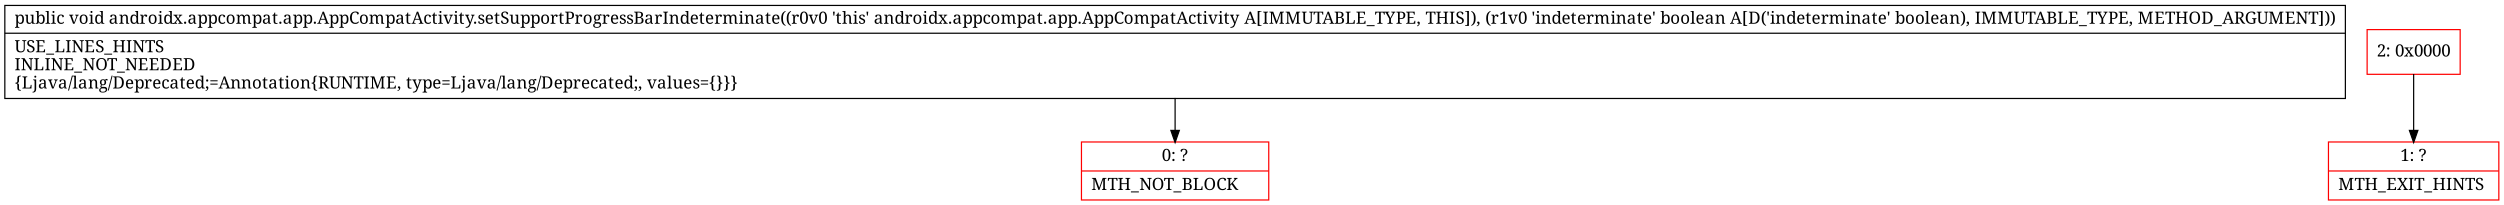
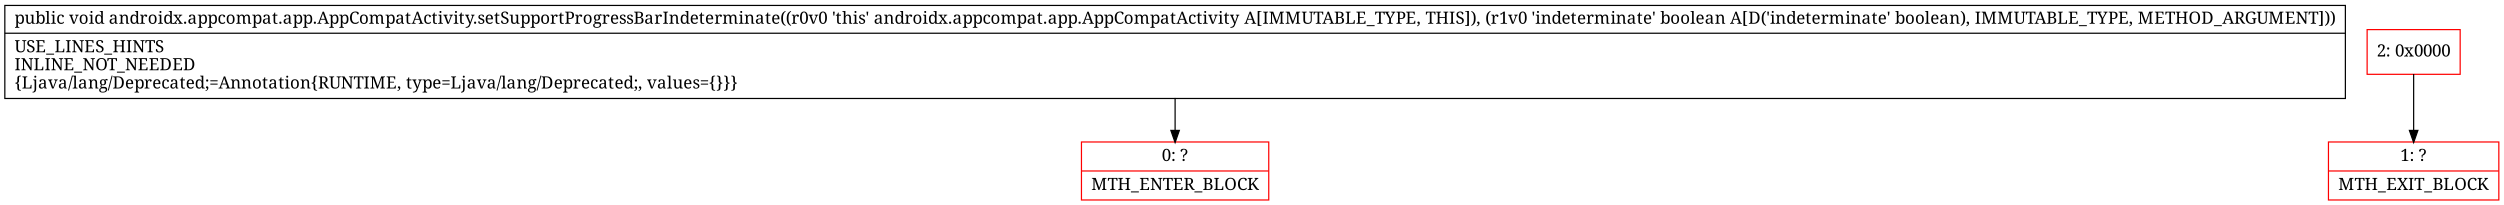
node "0: ?": text "MTH_NOT_BLOCK" -> "MTH_ENTER_BLOCK"
node "1: ?": text "MTH_EXIT_HINTS" -> "MTH_EXIT_BLOCK"
